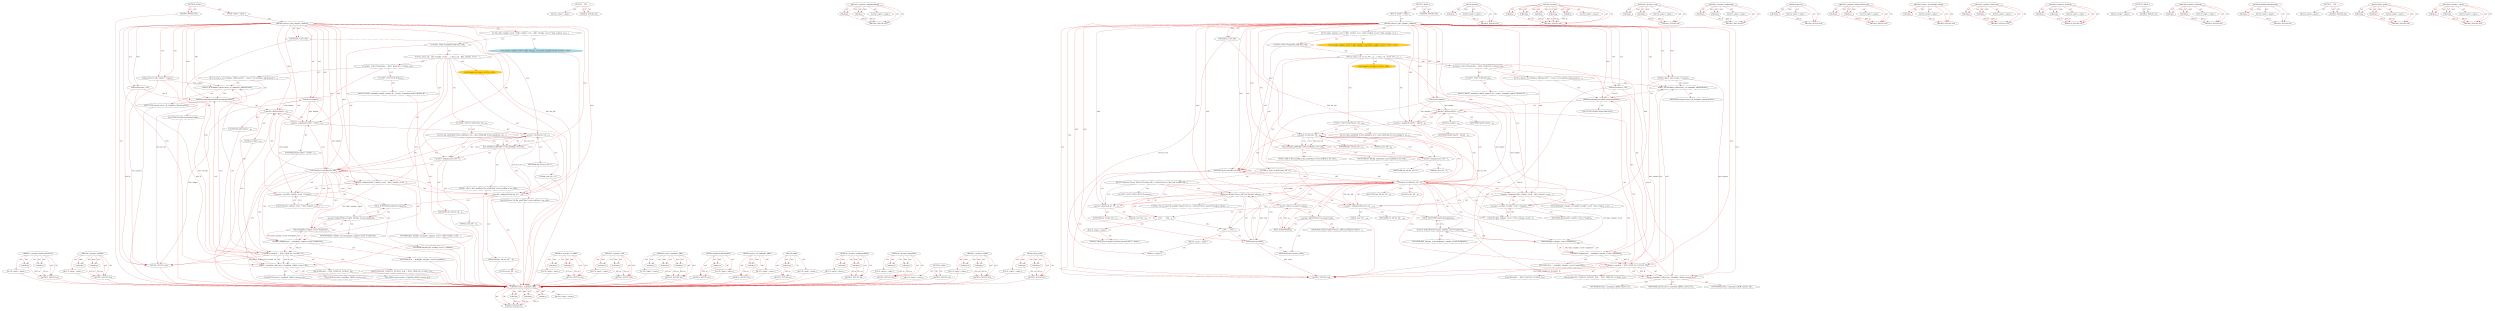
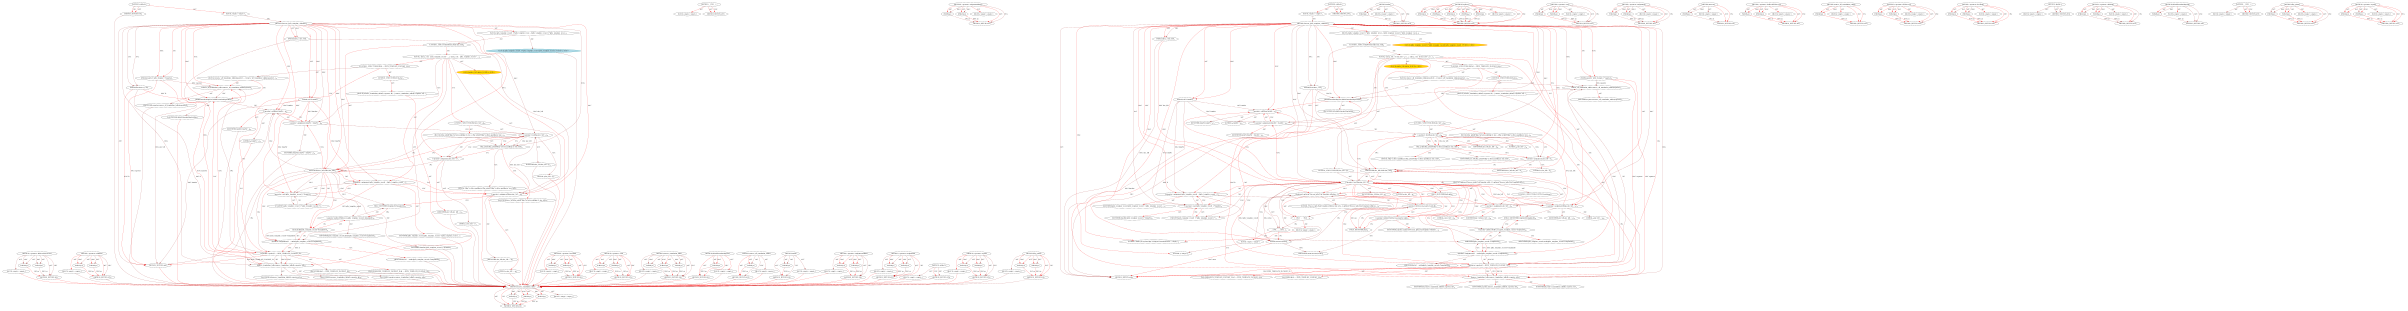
node "(FIELD_IDENTIFIER,info,info)": added
